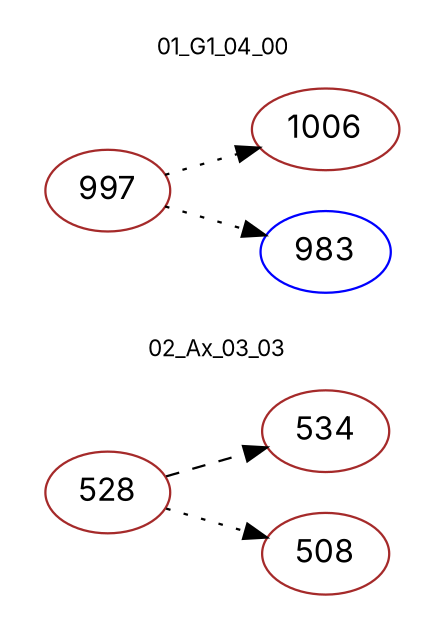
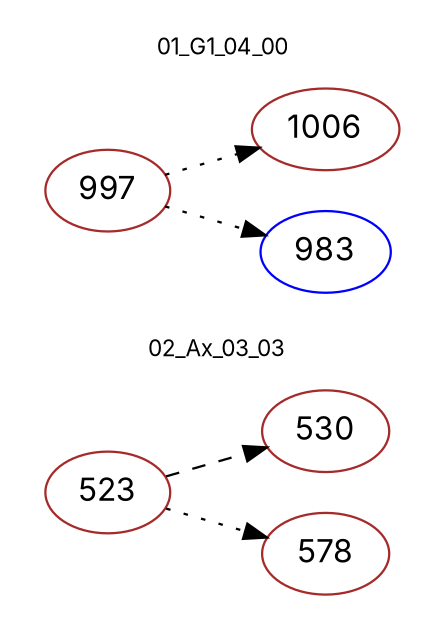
node "534": label "534" -> "530"
node "528": label "528" -> "523"
node "508": label "508" -> "578"
